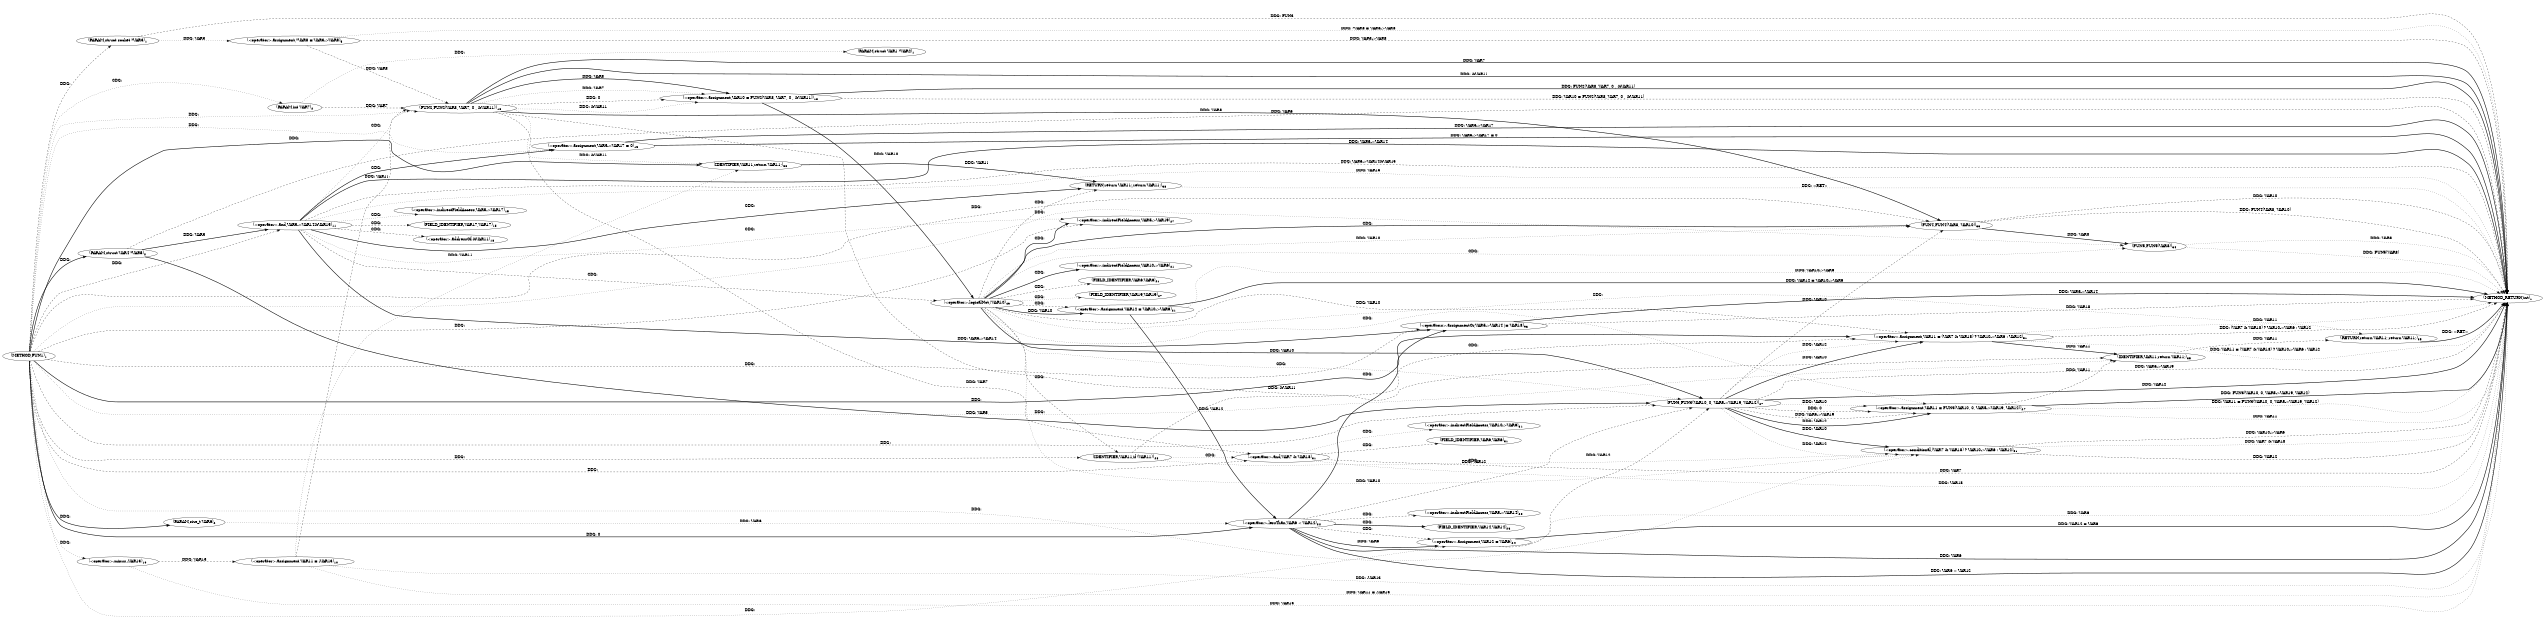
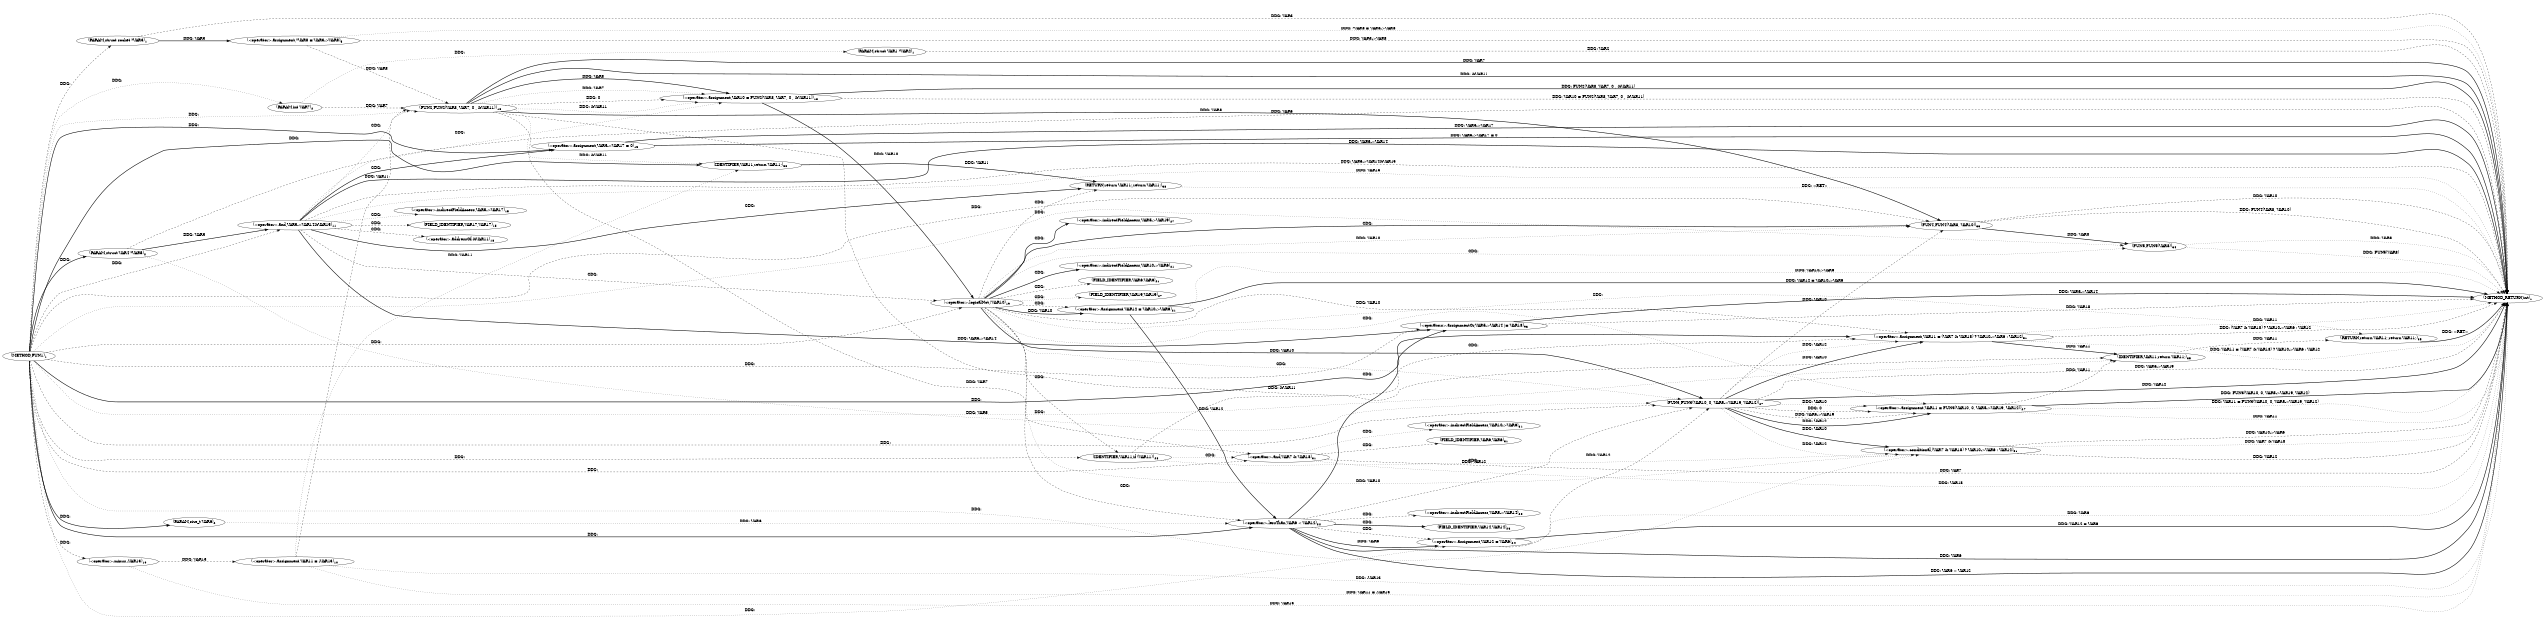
edge "(PARAM,struct socket *VAR3)" -> "(METHOD_RETURN,int)": label "DDG: FUN3" -> "DDG: VAR3"
edge "(PARAM,struct socket *VAR3)" -> "(<operator>.assignment,*VAR8 = VAR3->VAR8)": style dotted -> bold
edge "(PARAM,struct VAR1 *VAR2)" -> "(METHOD_RETURN,int)": added, label "DDG: VAR2"
edge "(METHOD,FUN1)" -> "(PARAM,int VAR7)": label "CDG: " -> "DDG: "
edge "(METHOD,FUN1)" -> "(<operator>.assignment,VAR5->VAR17 = 0)": style dotted -> bold
edge "(<operator>.and,VAR5->VAR14&VAR15)" -> "(<operator>.indirectFieldAccess,VAR5->VAR19)": now "(<operator>.and,VAR5->VAR14&VAR15)" -> "(<operator>.assignment,VAR10 = FUN2(VAR8, VAR7, 0 , &VAR11))"
node "(<operator>.logicalNot,!VAR10)": text "49" -> "19"
edge "(METHOD,FUN1)" -> "(<operator>.indirectFieldAccess,VAR5->VAR19)": now "(METHOD,FUN1)" -> "(<operator>.logicalNot,!VAR10)"
edge "(PARAM,struct VAR4 *VAR5)" -> "(FUN3,FUN3(VAR10, 0, VAR5->VAR19, VAR12))": style bold -> dotted
edge "(METHOD,FUN1)" -> "(<operator>.minus,-VAR13)": style dotted -> dashed
edge "(<operator>.logicalNot,!VAR10)" -> "(<operator>.lessThan,VAR6 < VAR12)": added, label "CDG:"
edge "(METHOD,FUN1)" -> "(<operator>.lessThan,VAR6 < VAR12)": label "DDG: 0" -> "DDG: "
